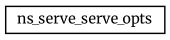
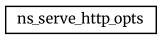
node "ns_serve_serve_opts": label "ns_serve_serve_opts" -> "ns_serve_http_opts"
